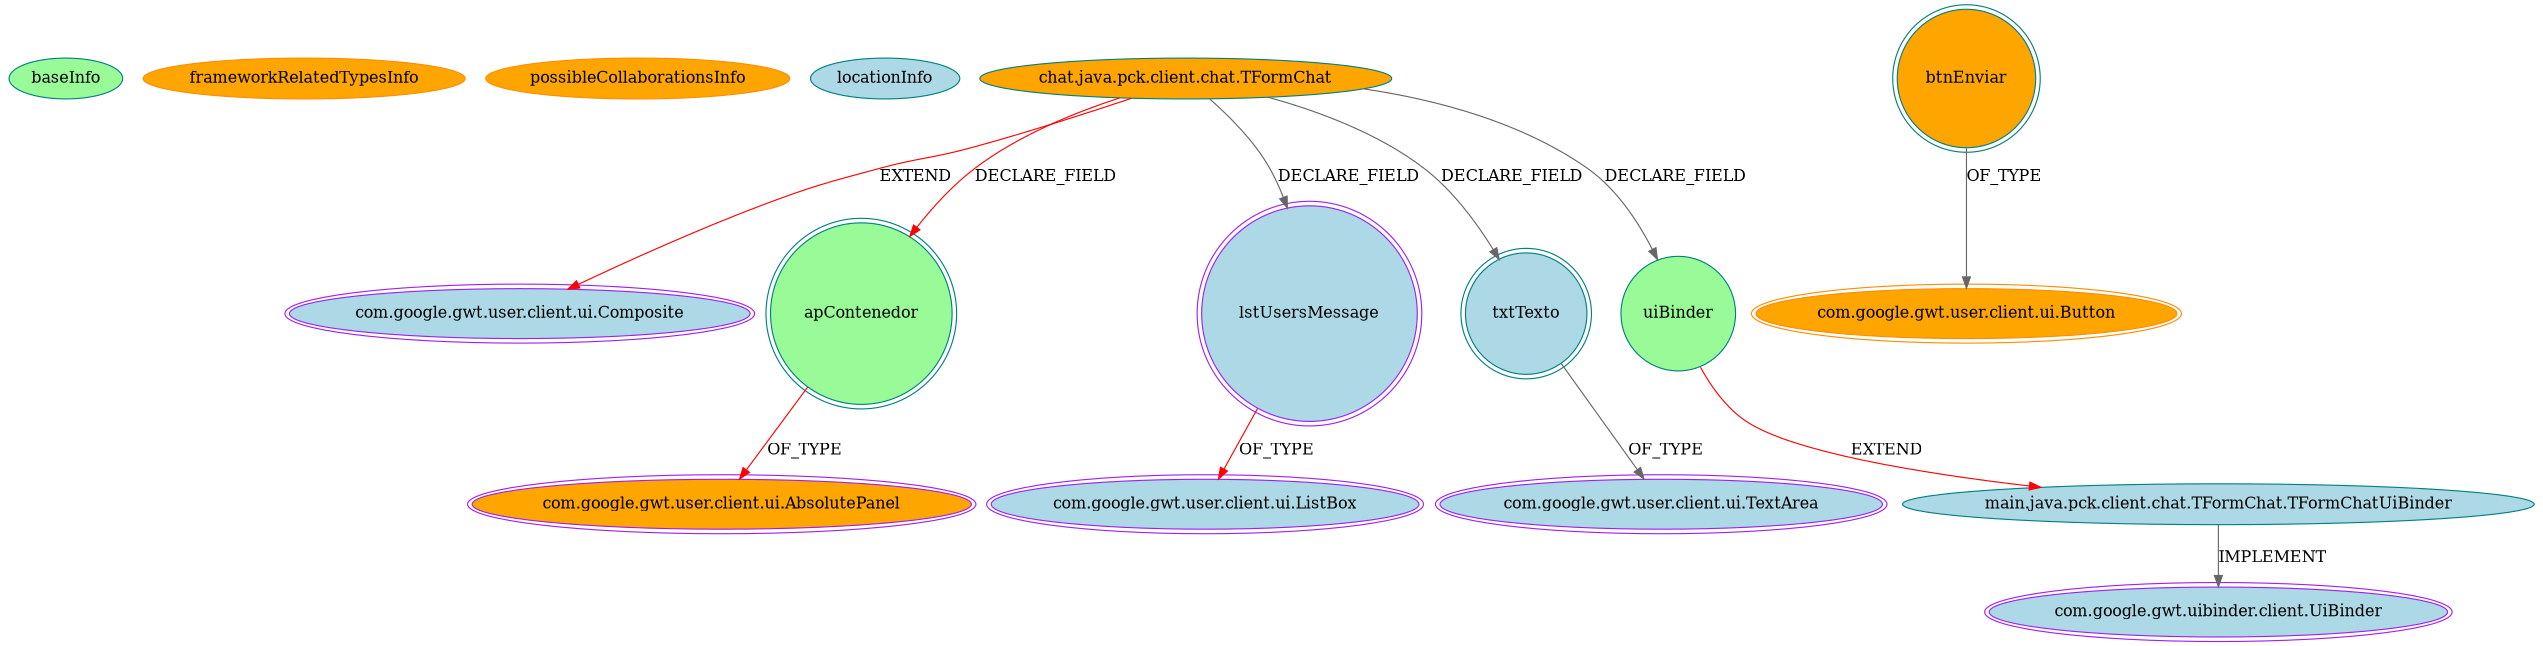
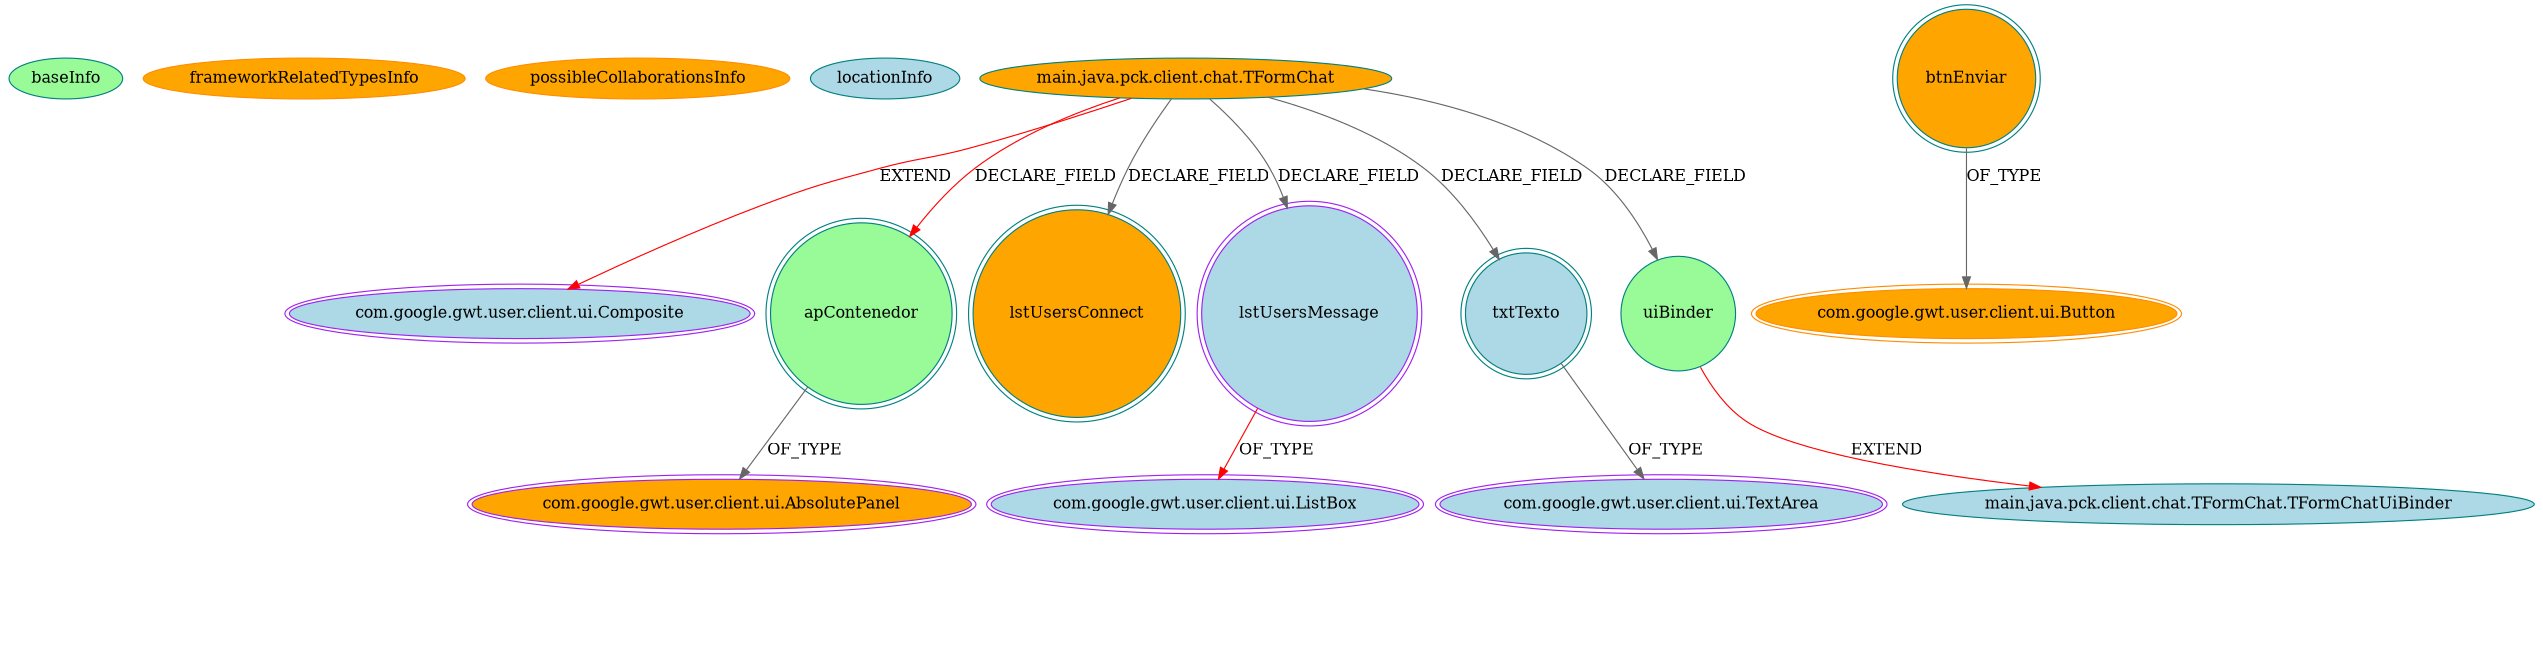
node "chat.java.pck.client.chat.TFormChat": label "chat.java.pck.client.chat.TFormChat" -> "main.java.pck.client.chat.TFormChat"
node "lstUsersConnect": added
edge "apContenedor" -> "com.google.gwt.user.client.ui.AbsolutePanel": color red -> gray40
node "com.google.gwt.uibinder.client.UiBinder": removed
